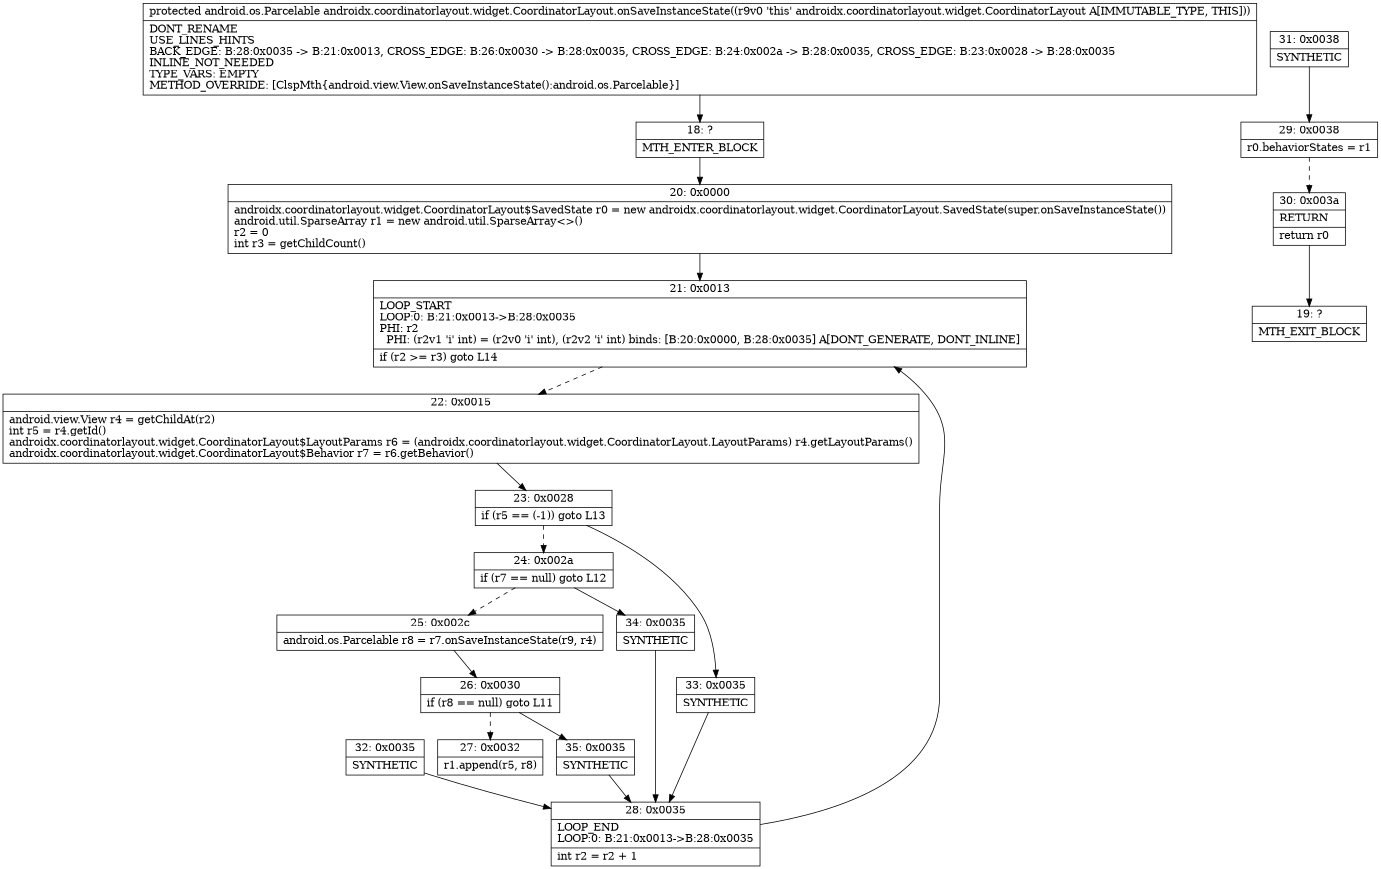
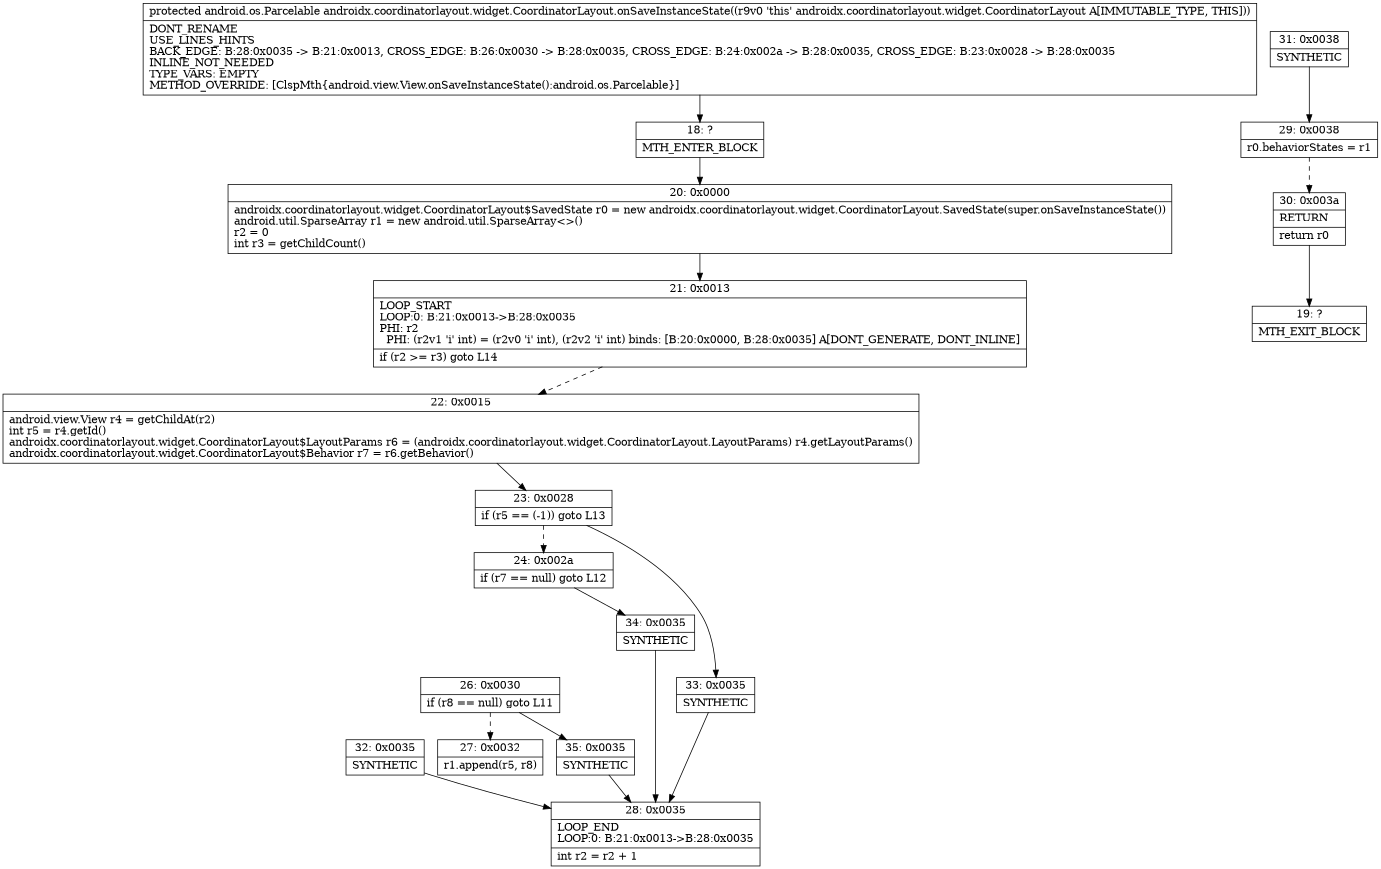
node "25: 0x002c": removed
edge "28: 0x0035" -> "21: 0x0013": removed
